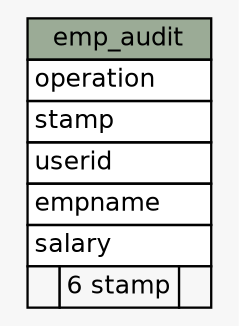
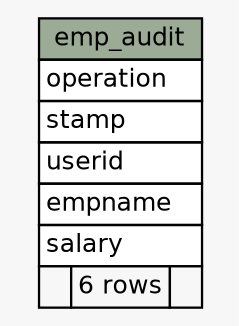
node "emp_audit": text "6 stamp" -> "6 rows"
